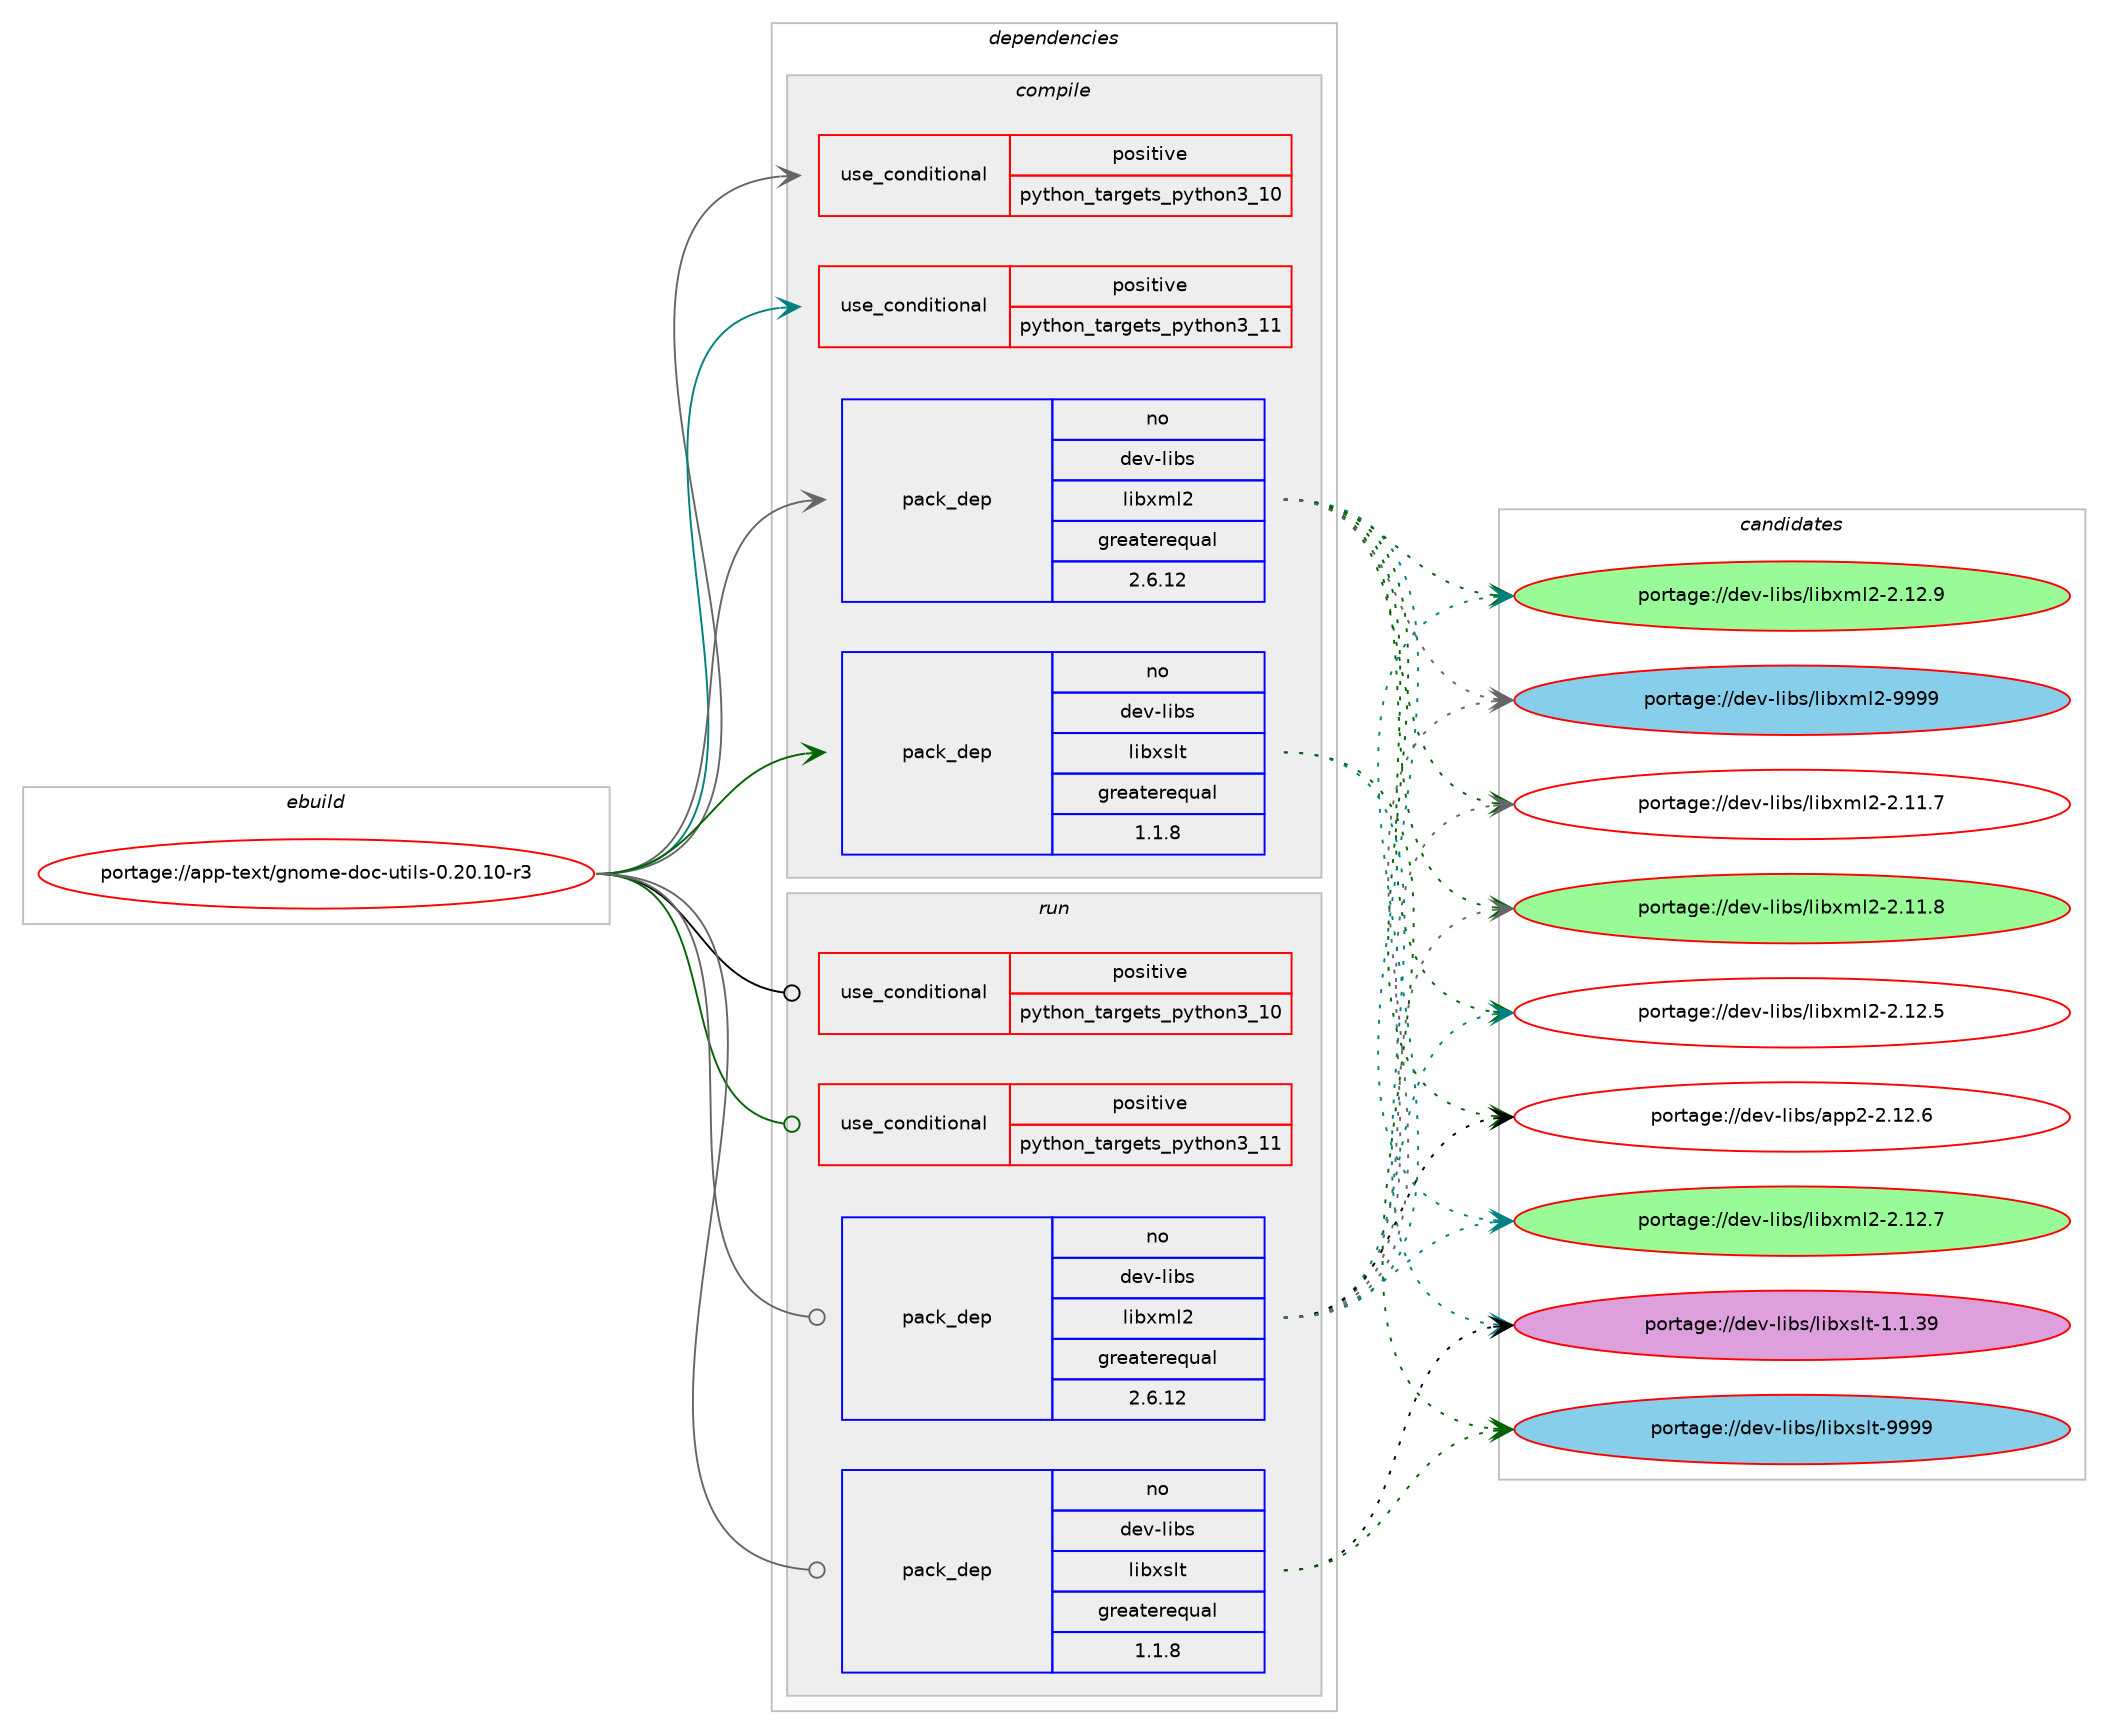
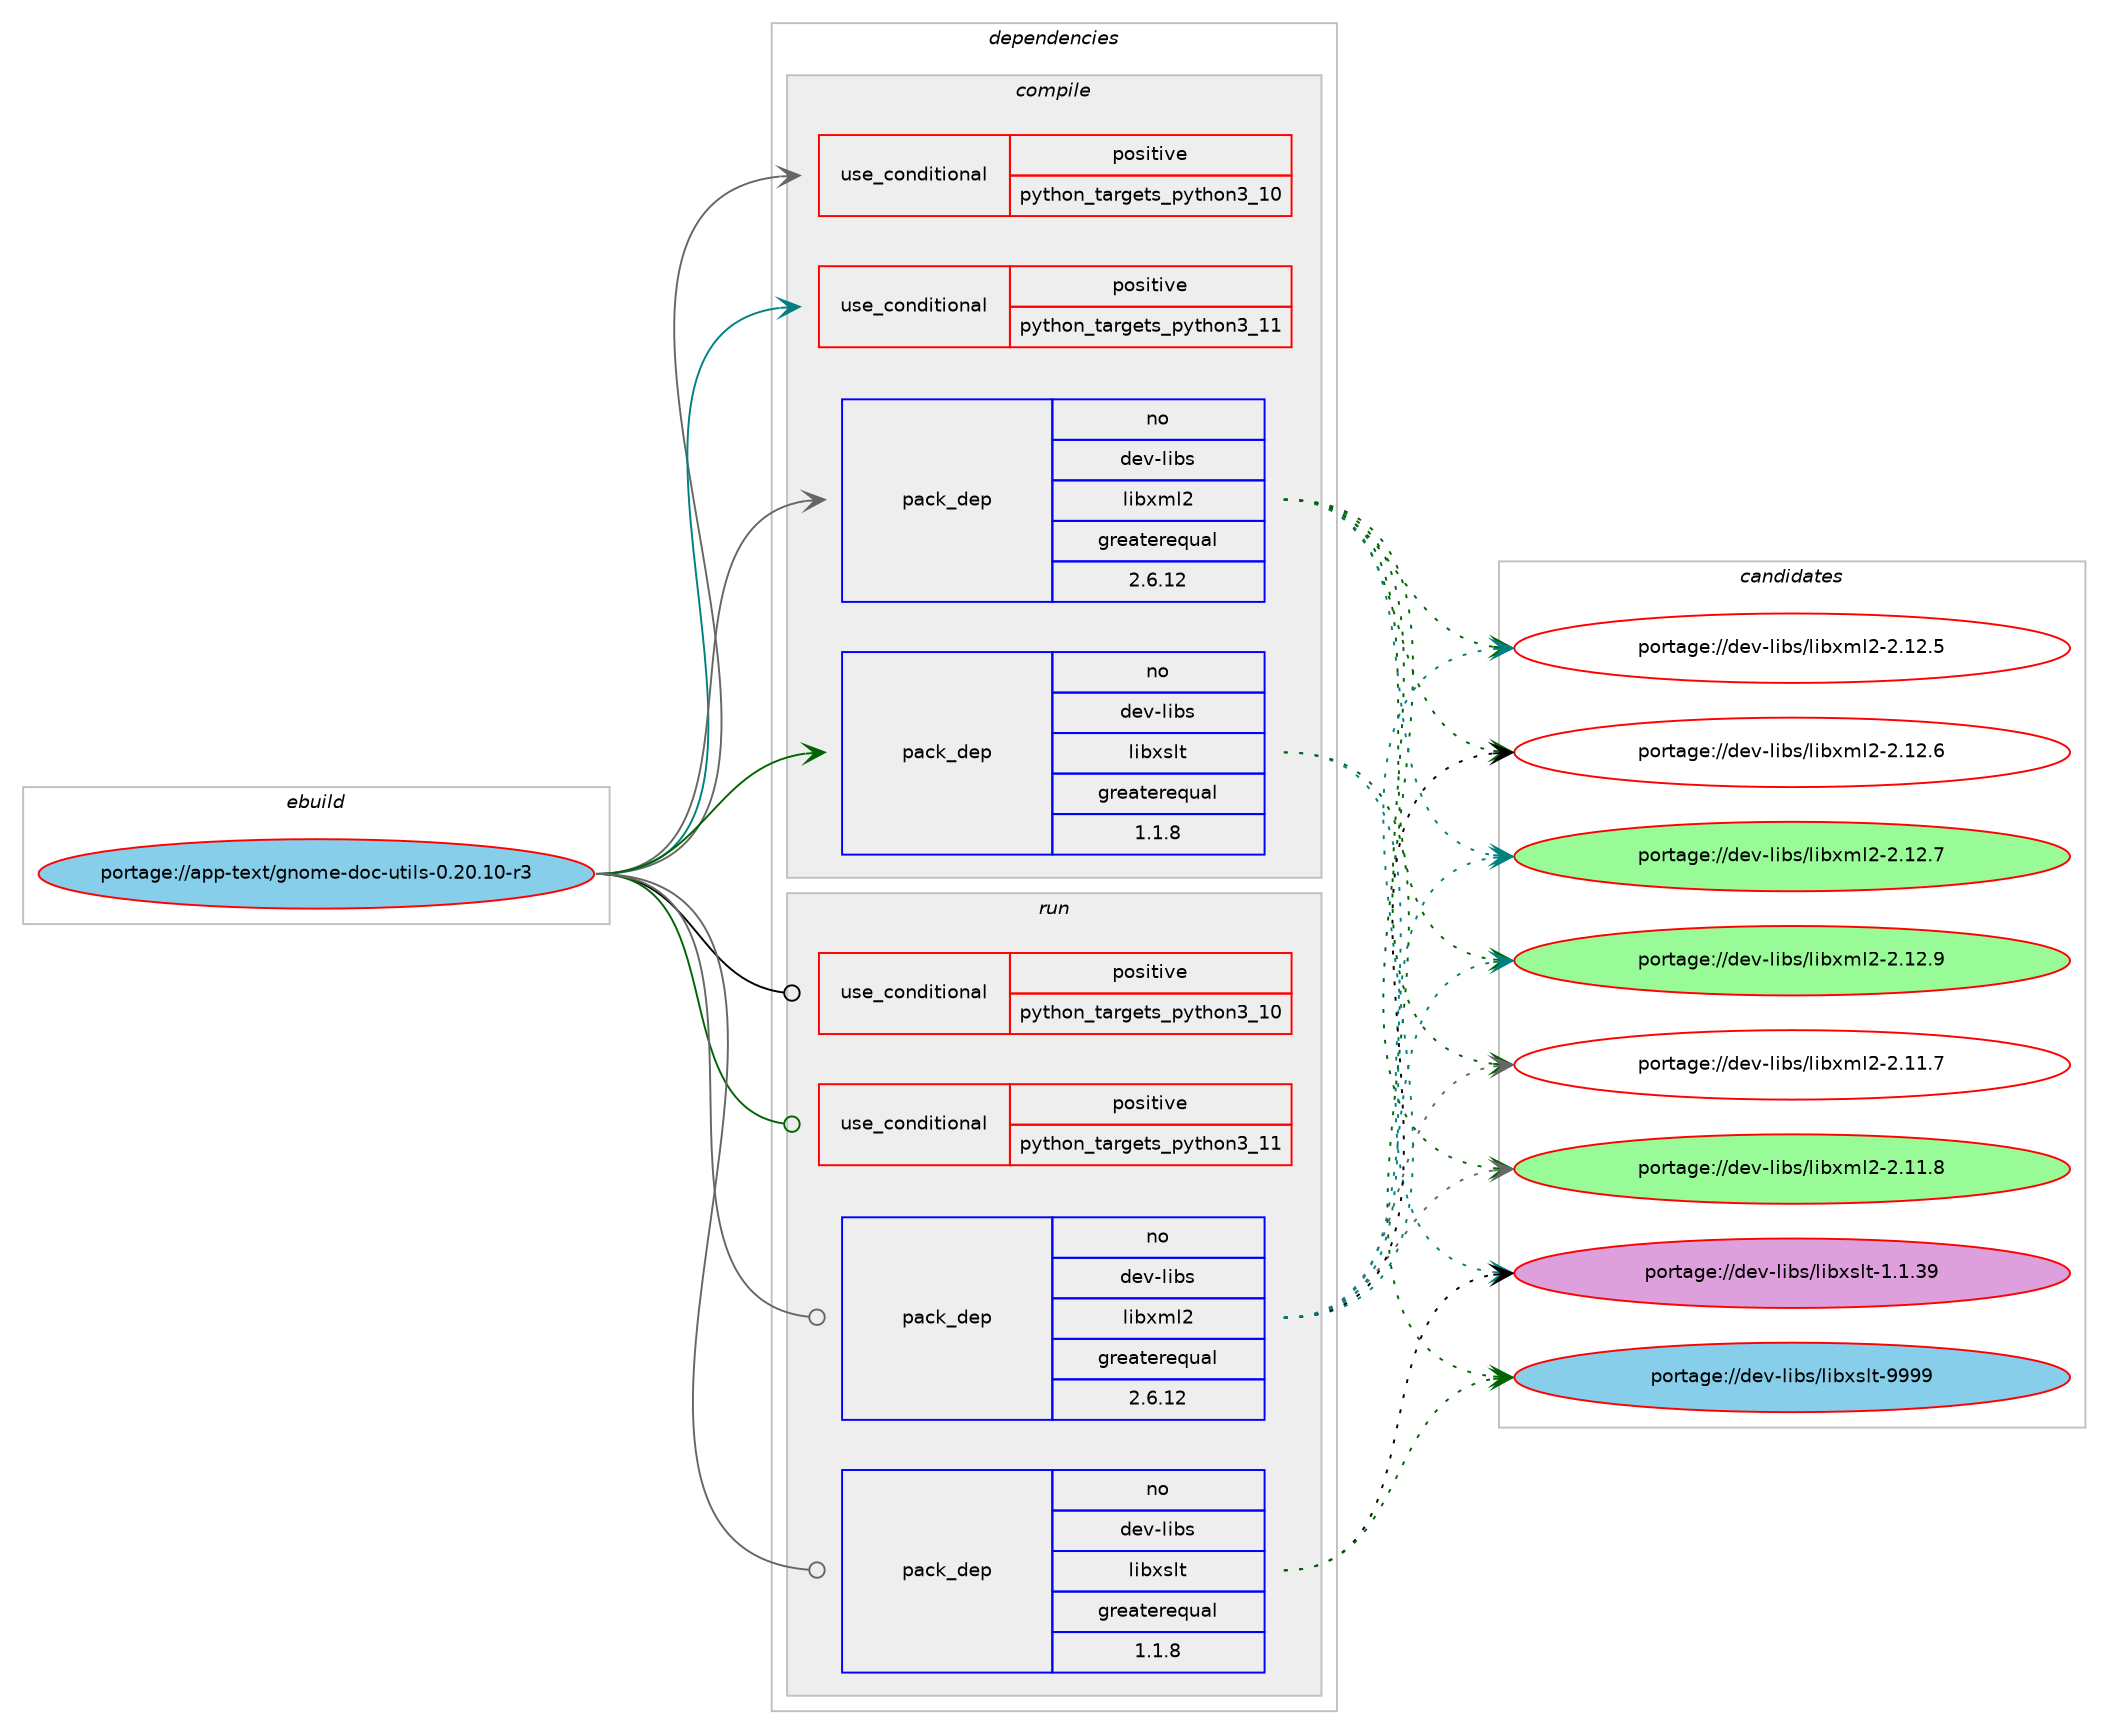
node "portage://dev-libs/libxml2-9999": removed
node "portage://app-text/gnome-doc-utils-0.20.10-r3": fillcolor white -> skyblue
node "portage://dev-libs/app2-2.12.6": label "portage://dev-libs/app2-2.12.6" -> "portage://dev-libs/libxml2-2.12.6"
